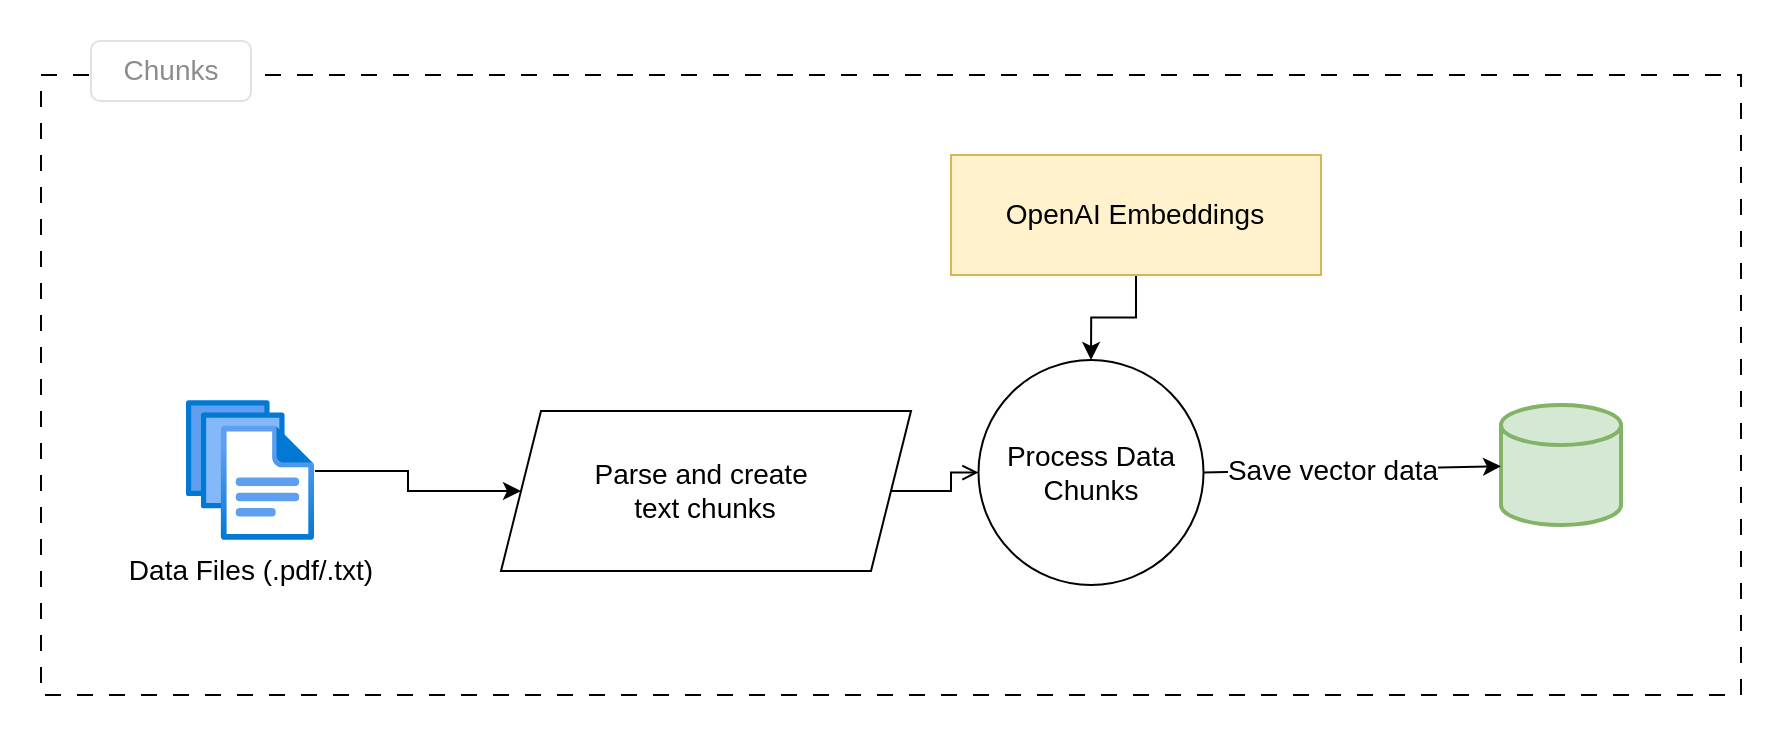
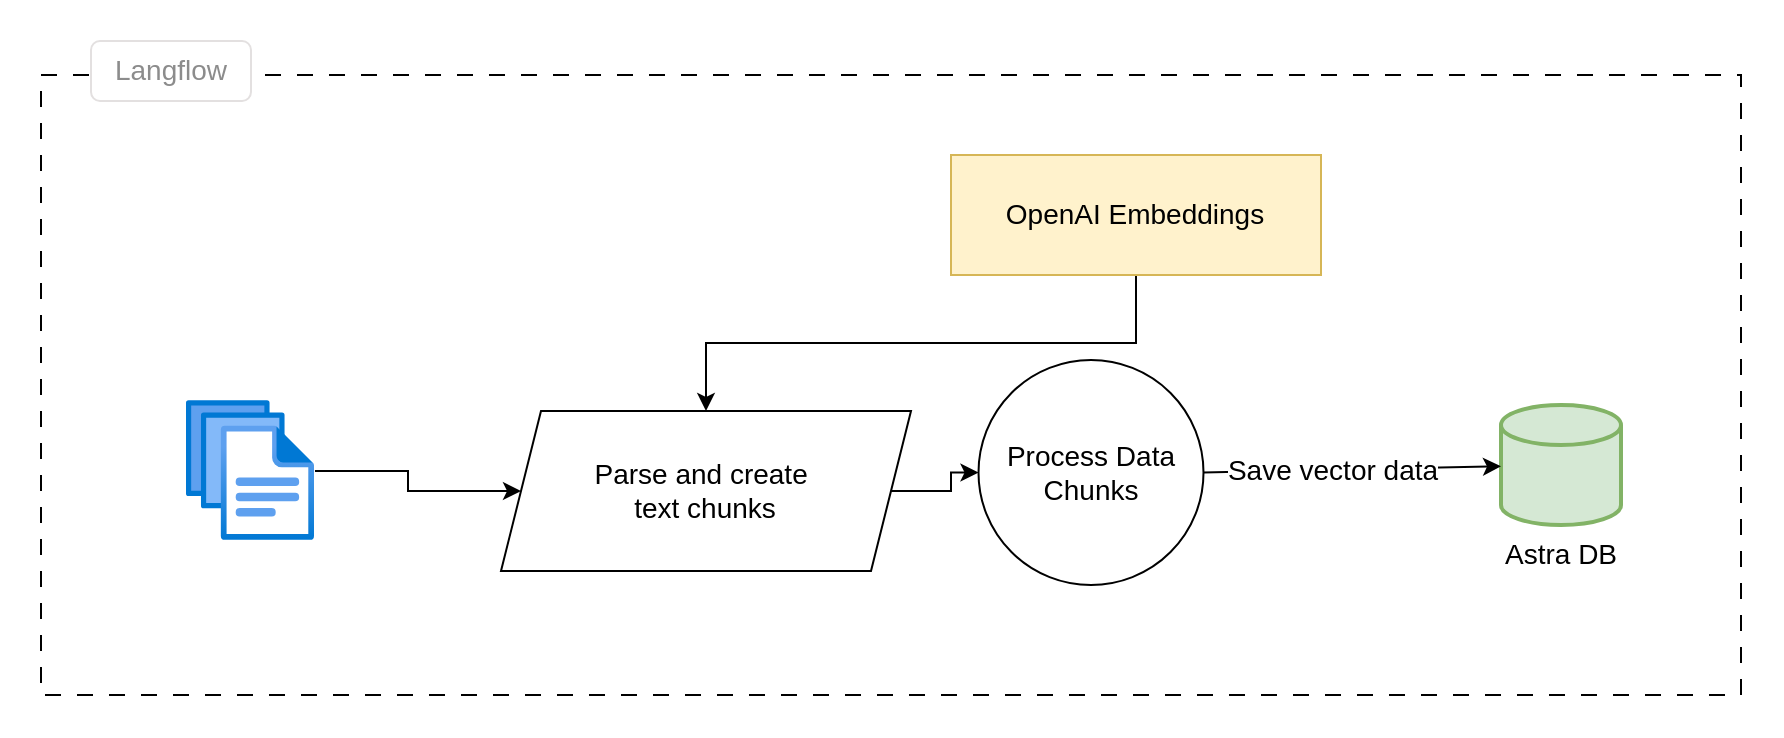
node "Chunks": label "Chunks" -> "Langflow"
edge "OpenAI Embeddings" -> "Process Data Chunks": now "OpenAI Embeddings" -> "Parse and create text chunks"
edge "Parse and create text chunks" -> "Process Data Chunks": arrowhead open -> classic
node "Astra DB": added
node "Data Files (.pdf/.txt)": removed
